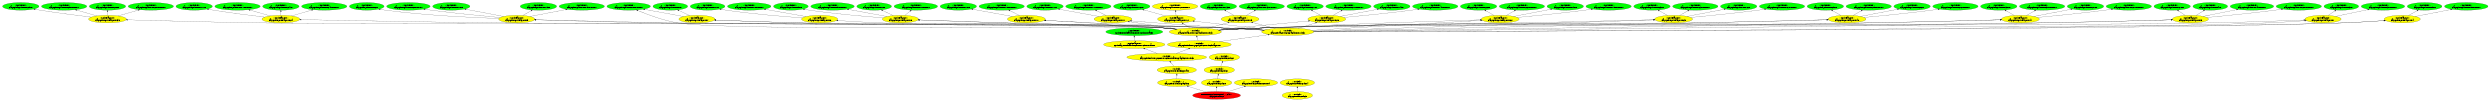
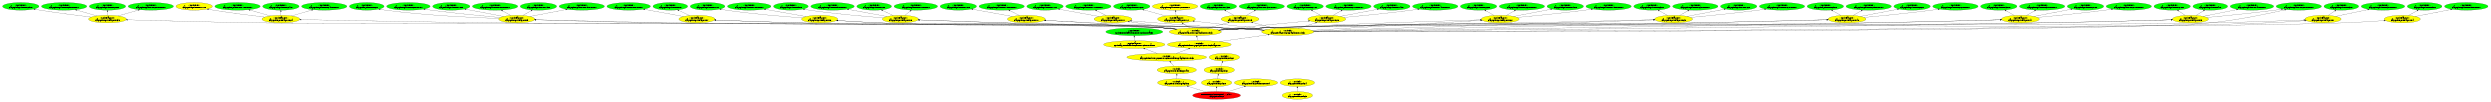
node "<spriteset> clay_pit_spriteset_17_0": fillcolor green -> yellow
node "<spriteset> clay_pit_spriteset_18_0": label "<spriteset> clay_pit_spriteset_18_0" -> "<spriteset> clay_tile_spriteset_18_0"
node "<spriteset> clay_pit_spriteset_18_0_snow": added
edge "<switch> clay_pit_layout_2_graphics_switch" -> "<spritelayout> clay_pit_spritelayout_4": now "<switch> clay_pit_layout_2_graphics_switch" -> "<spriteset> clay_pit_spriteset_20_0_snow"
edge "<switch> clay_pit_layout_1_graphics_switch" -> "<spriteset> clay_pit_spriteset_8_0_snow": now "<switch> clay_pit_layout_1_graphics_switch" -> "<spritelayout> clay_pit_spritelayout_6"
node "<switch> clay_pit_states_2_lc_4": label "<switch> clay_pit_states_2_lc_4" -> "<switch> clay_pit_tile_2_lc_4"
